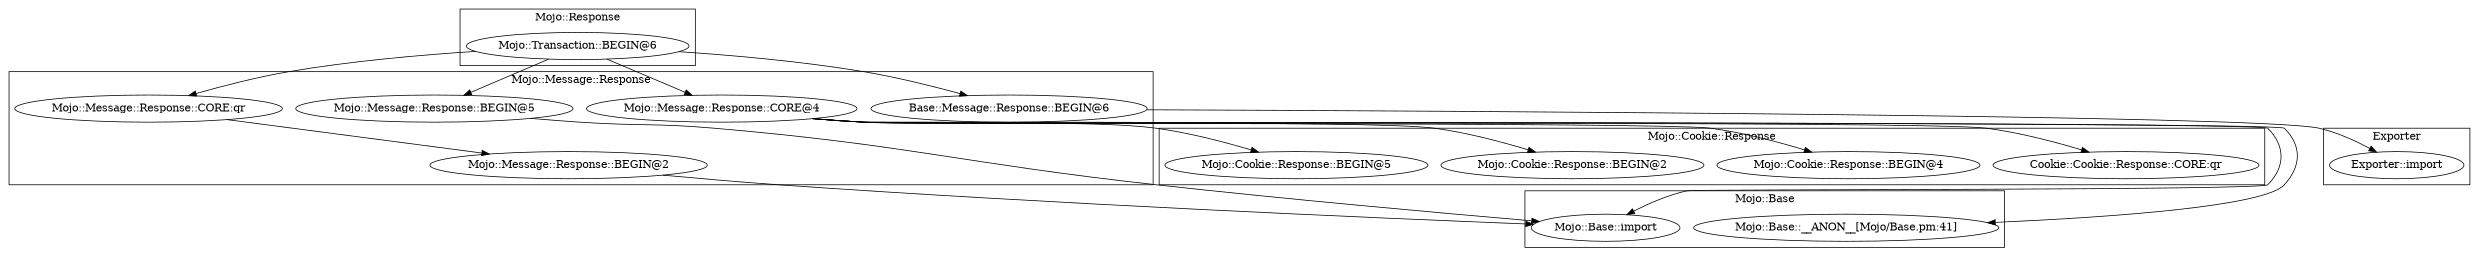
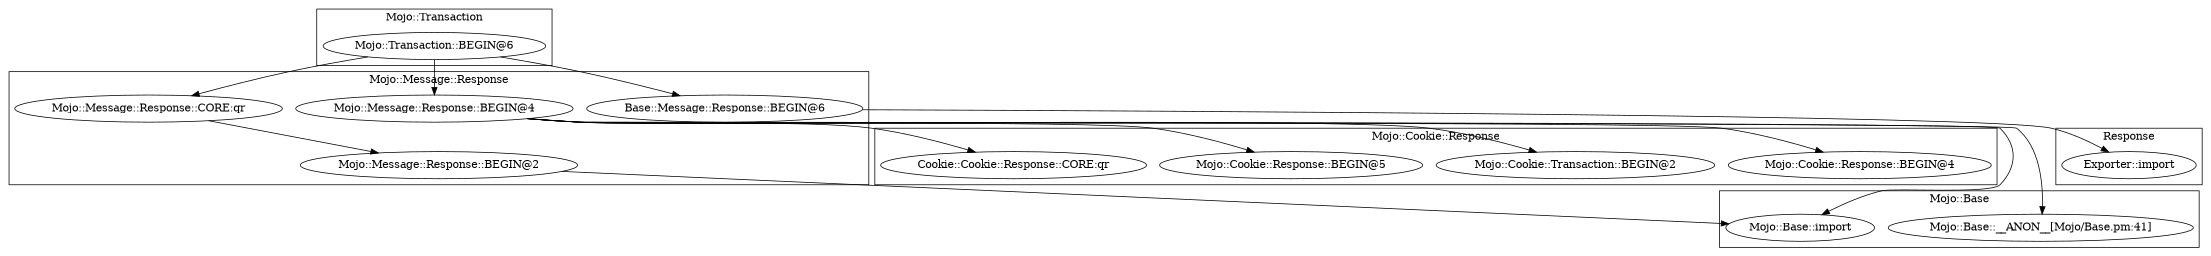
cluster "Mojo::Response": label "Mojo::Response" -> "Mojo::Transaction"
node "Mojo::Message::Response::BEGIN@5": removed
node "Mojo::Message::Response::CORE@4": label "Mojo::Message::Response::CORE@4" -> "Mojo::Message::Response::BEGIN@4"
cluster "Exporter": label "Exporter" -> "Response"
node "Mojo::Cookie::Response::BEGIN@2": label "Mojo::Cookie::Response::BEGIN@2" -> "Mojo::Cookie::Transaction::BEGIN@2"
